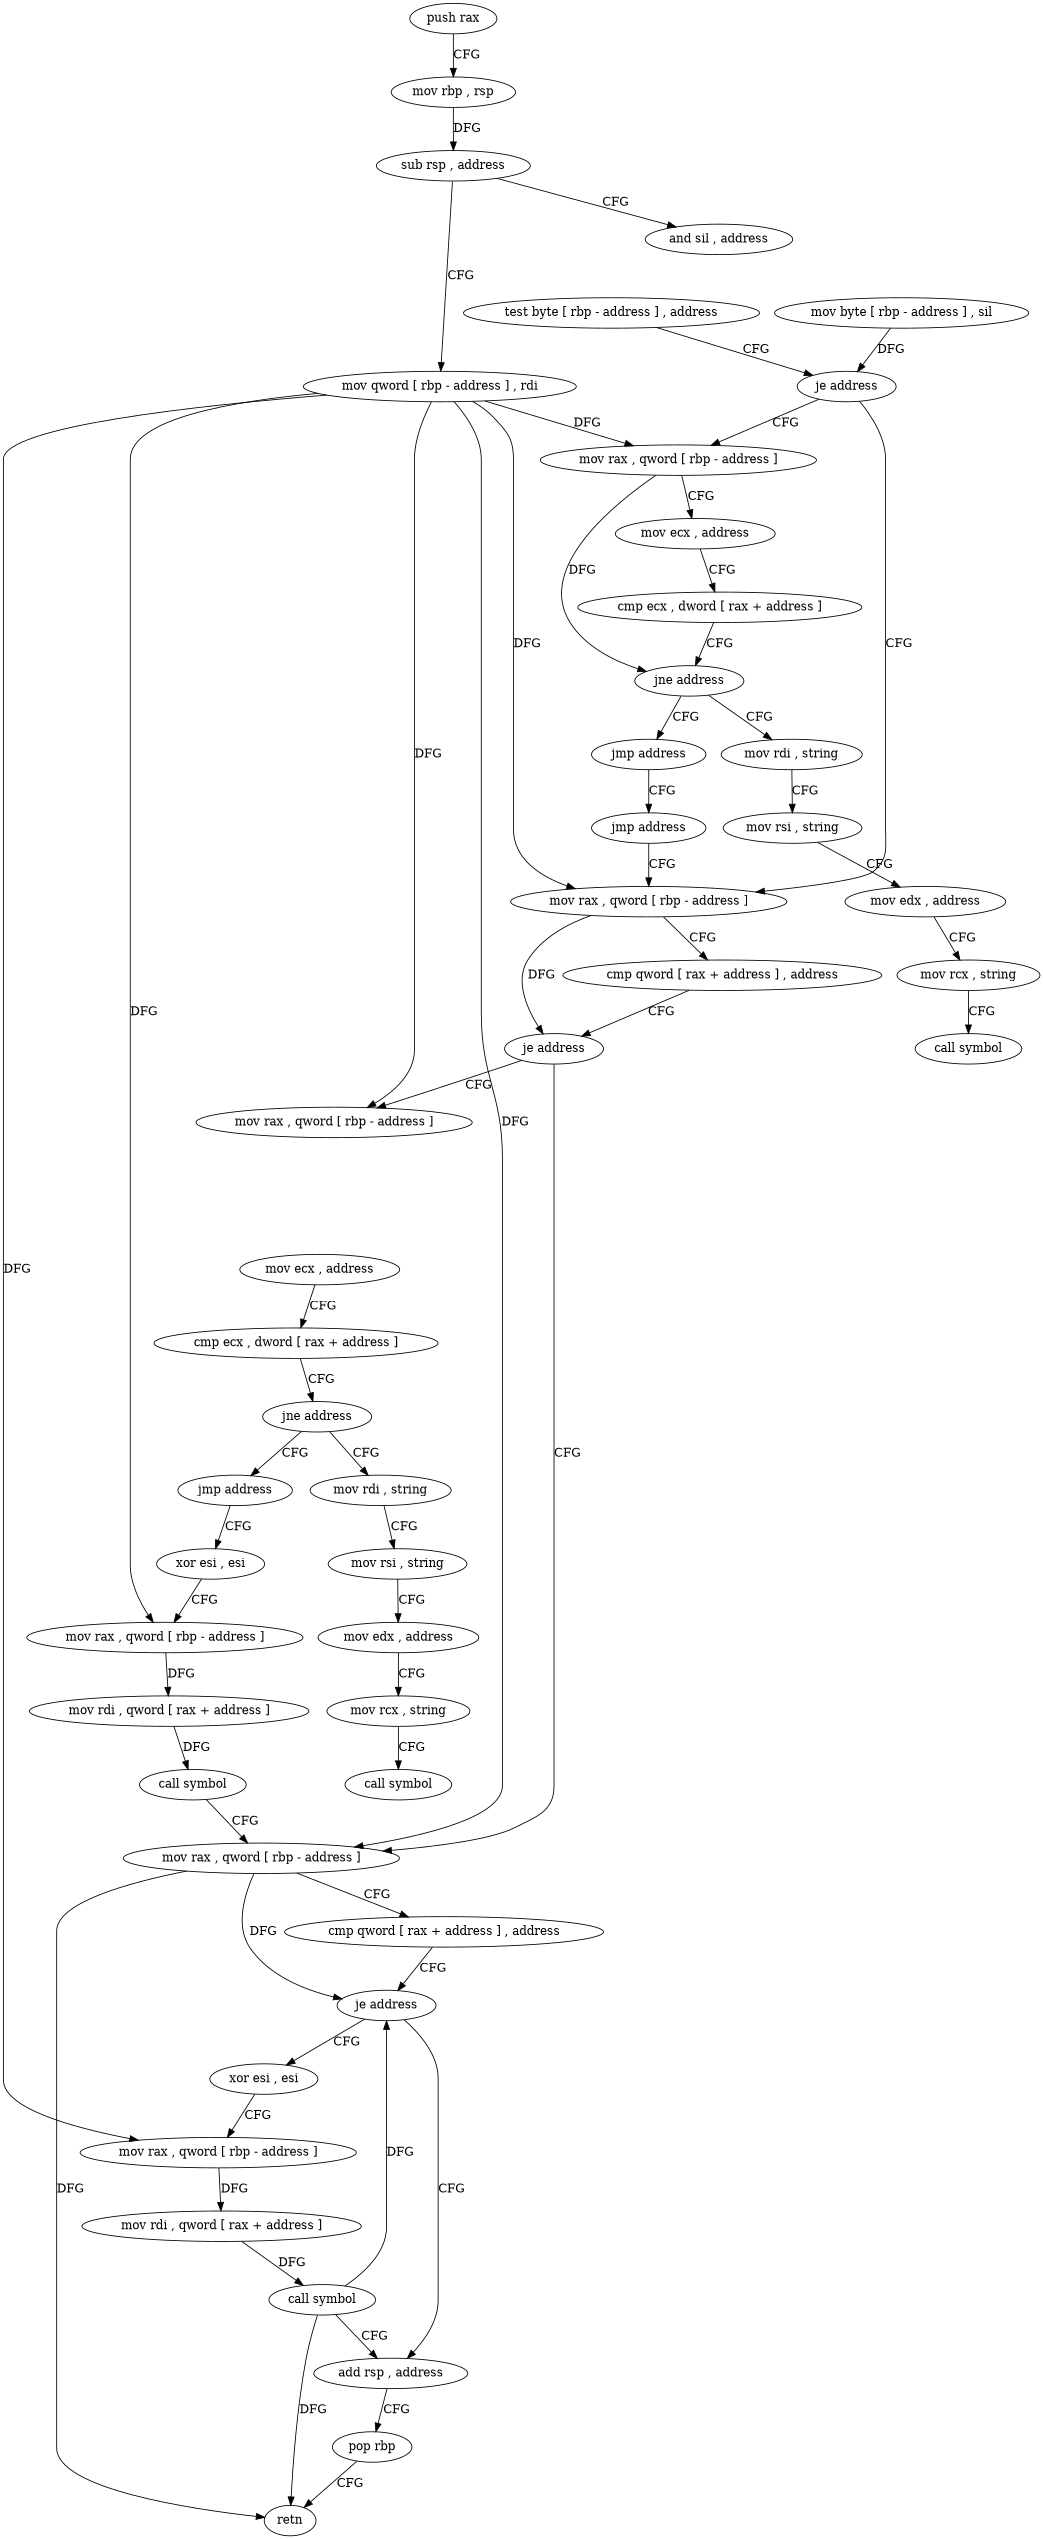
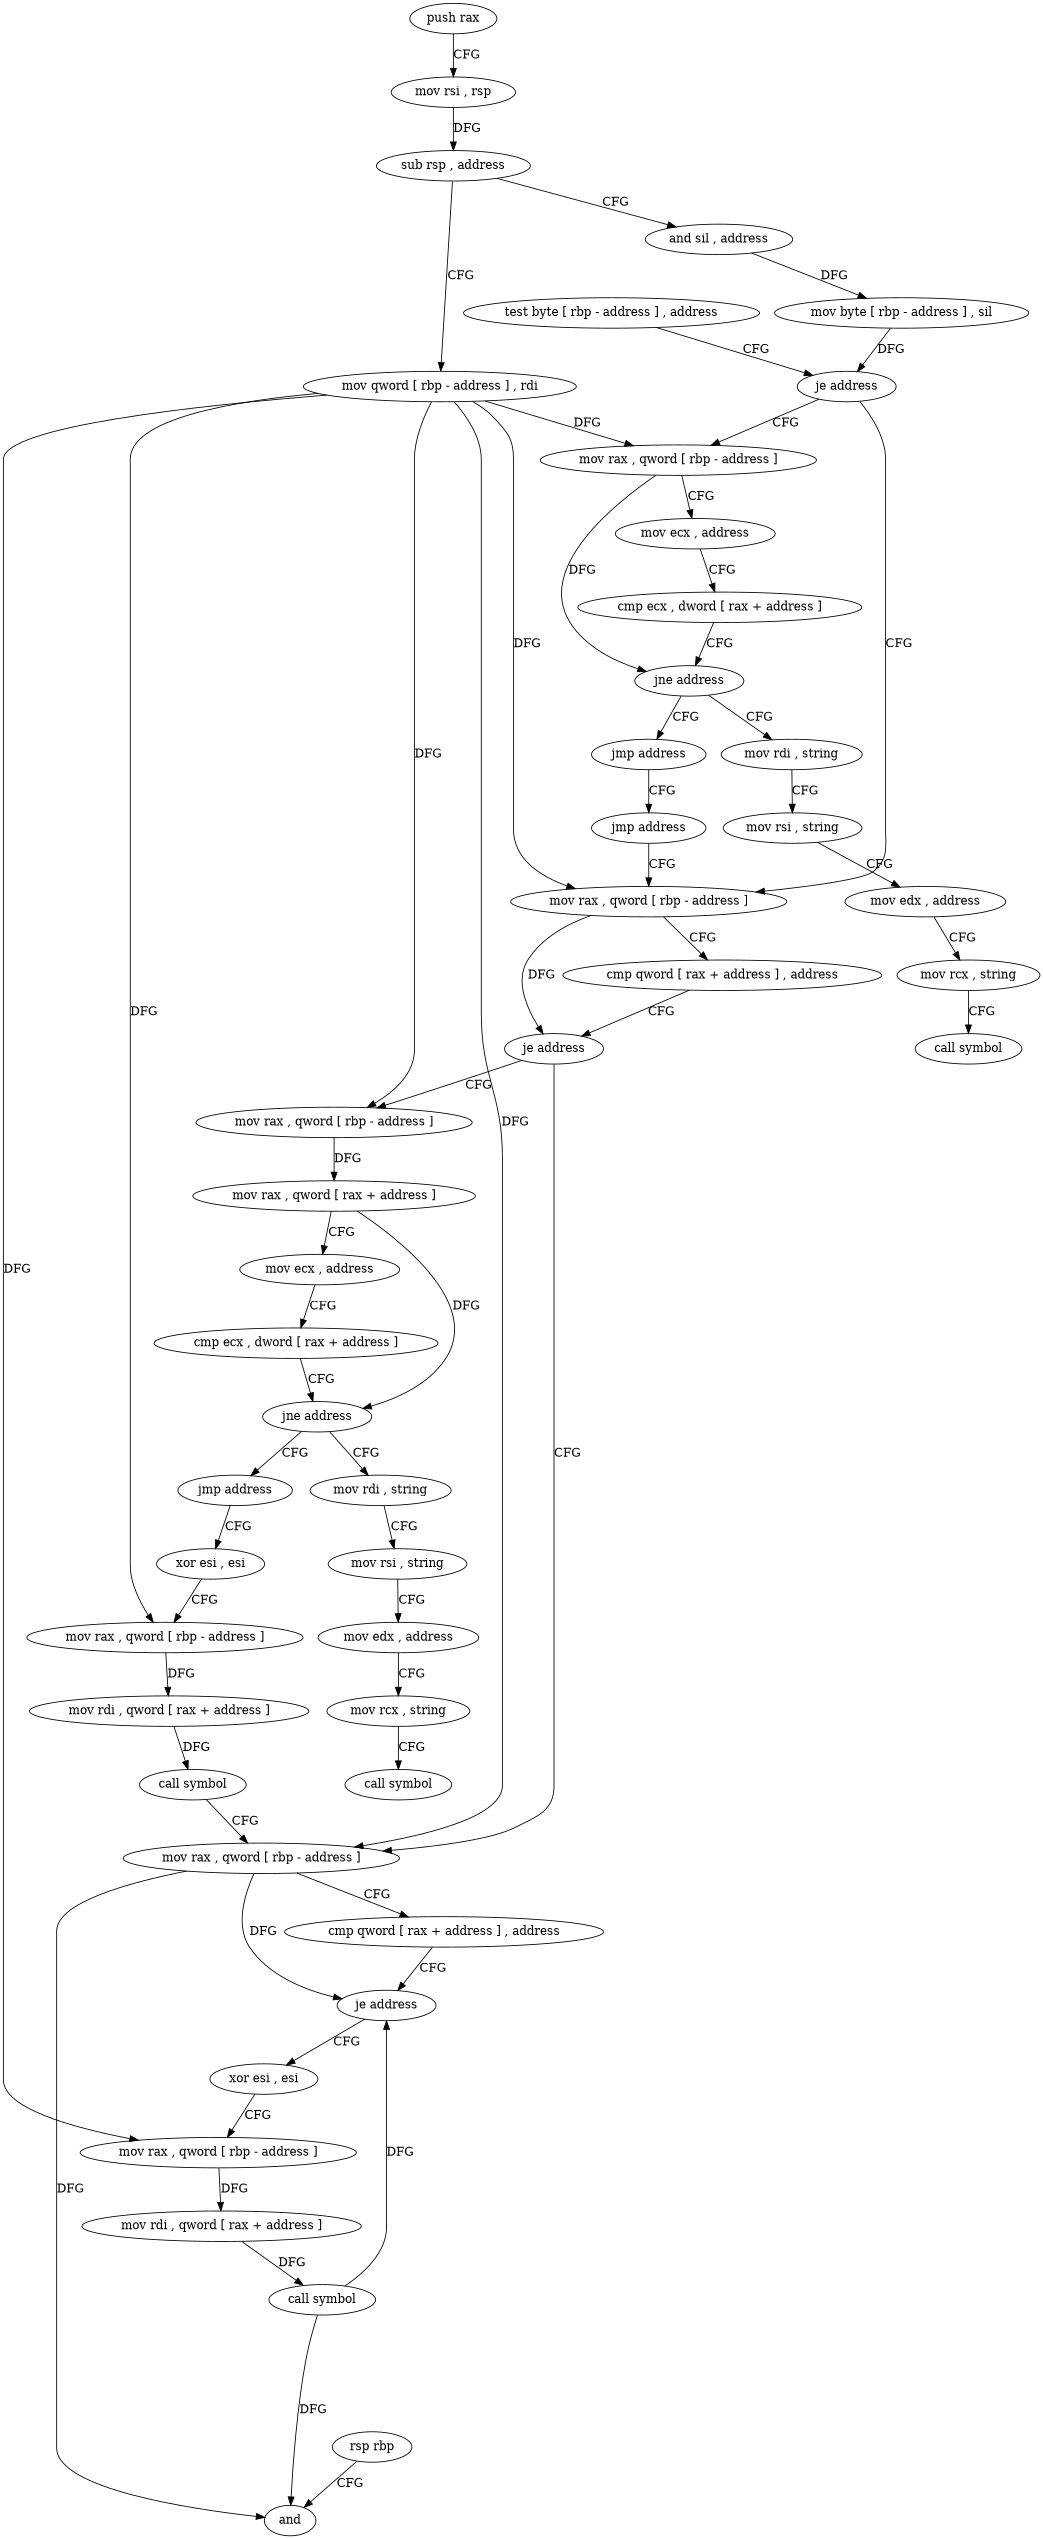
node "mov rbp , rsp": label "mov rbp , rsp" -> "mov rsi , rsp"
edge "and sil , address" -> "mov byte [ rbp - address ] , sil": added, label "DFG"
node "mov rax , qword [ rax + address ]": added
node "add rsp , address": removed
node "pop rbp": label "pop rbp" -> "rsp rbp"
node "retn": label "retn" -> "and"
